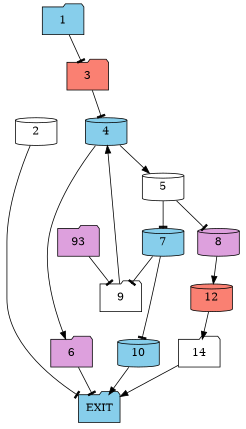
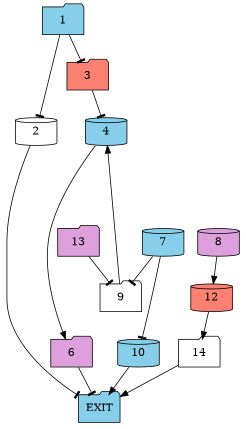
edge "1" -> "2": added
node "5": removed
node "93": label "93" -> "13"
